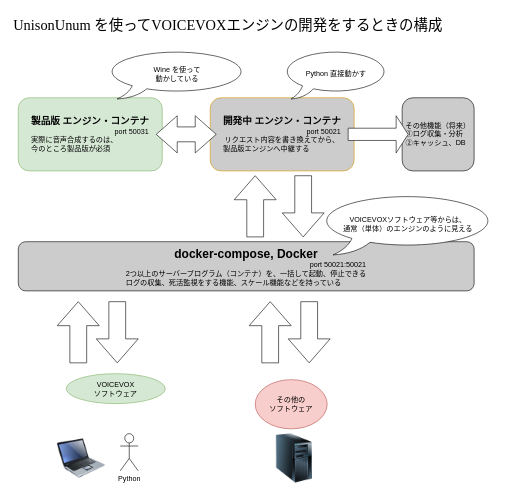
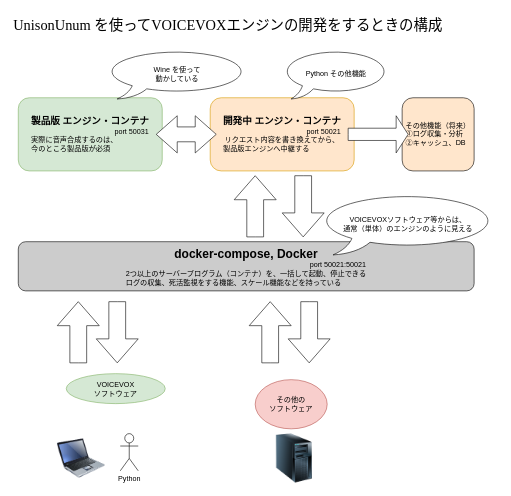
node "Python 直接動かす": label "Python 直接動かす" -> "Python その他機能"
node "開発中 エンジン・コンテナ port 50021 リクエスト内容を書き換えてから、 製品版エンジンへ中継する": fillcolor #cccccc -> #ffe6cc
node "その他機能（将来） ①ログ収集・分析 ②キャッシュ、DB": fillcolor #cccccc -> #ffe6cc
